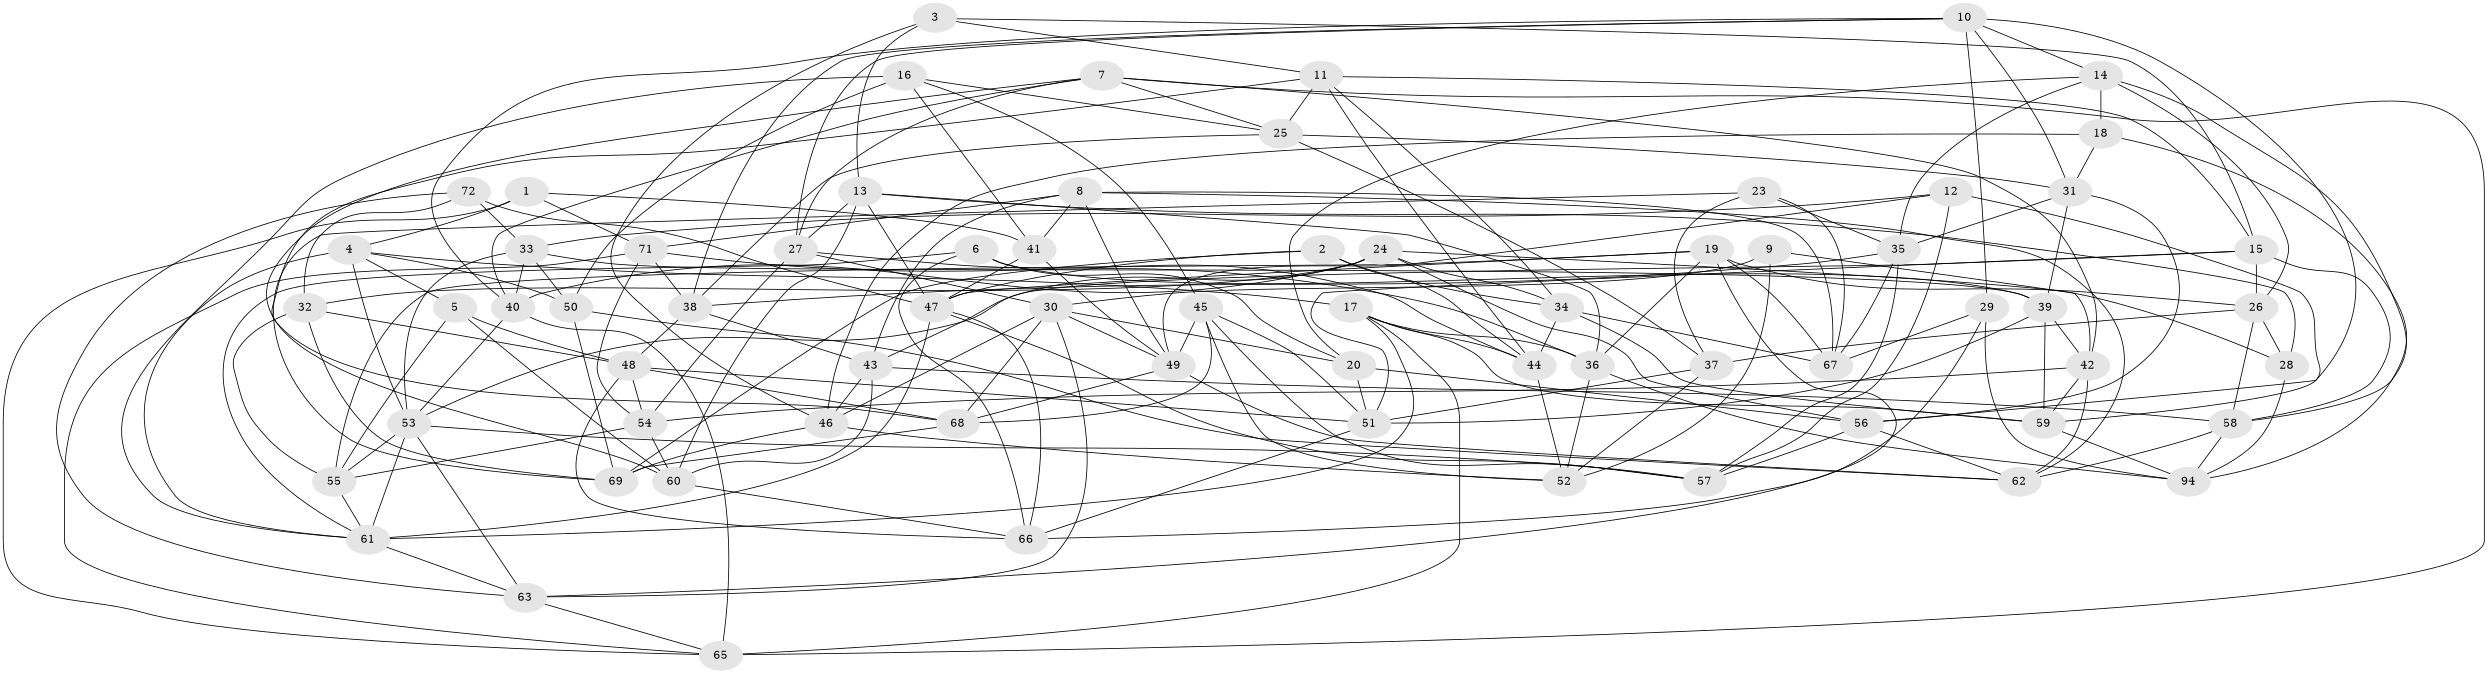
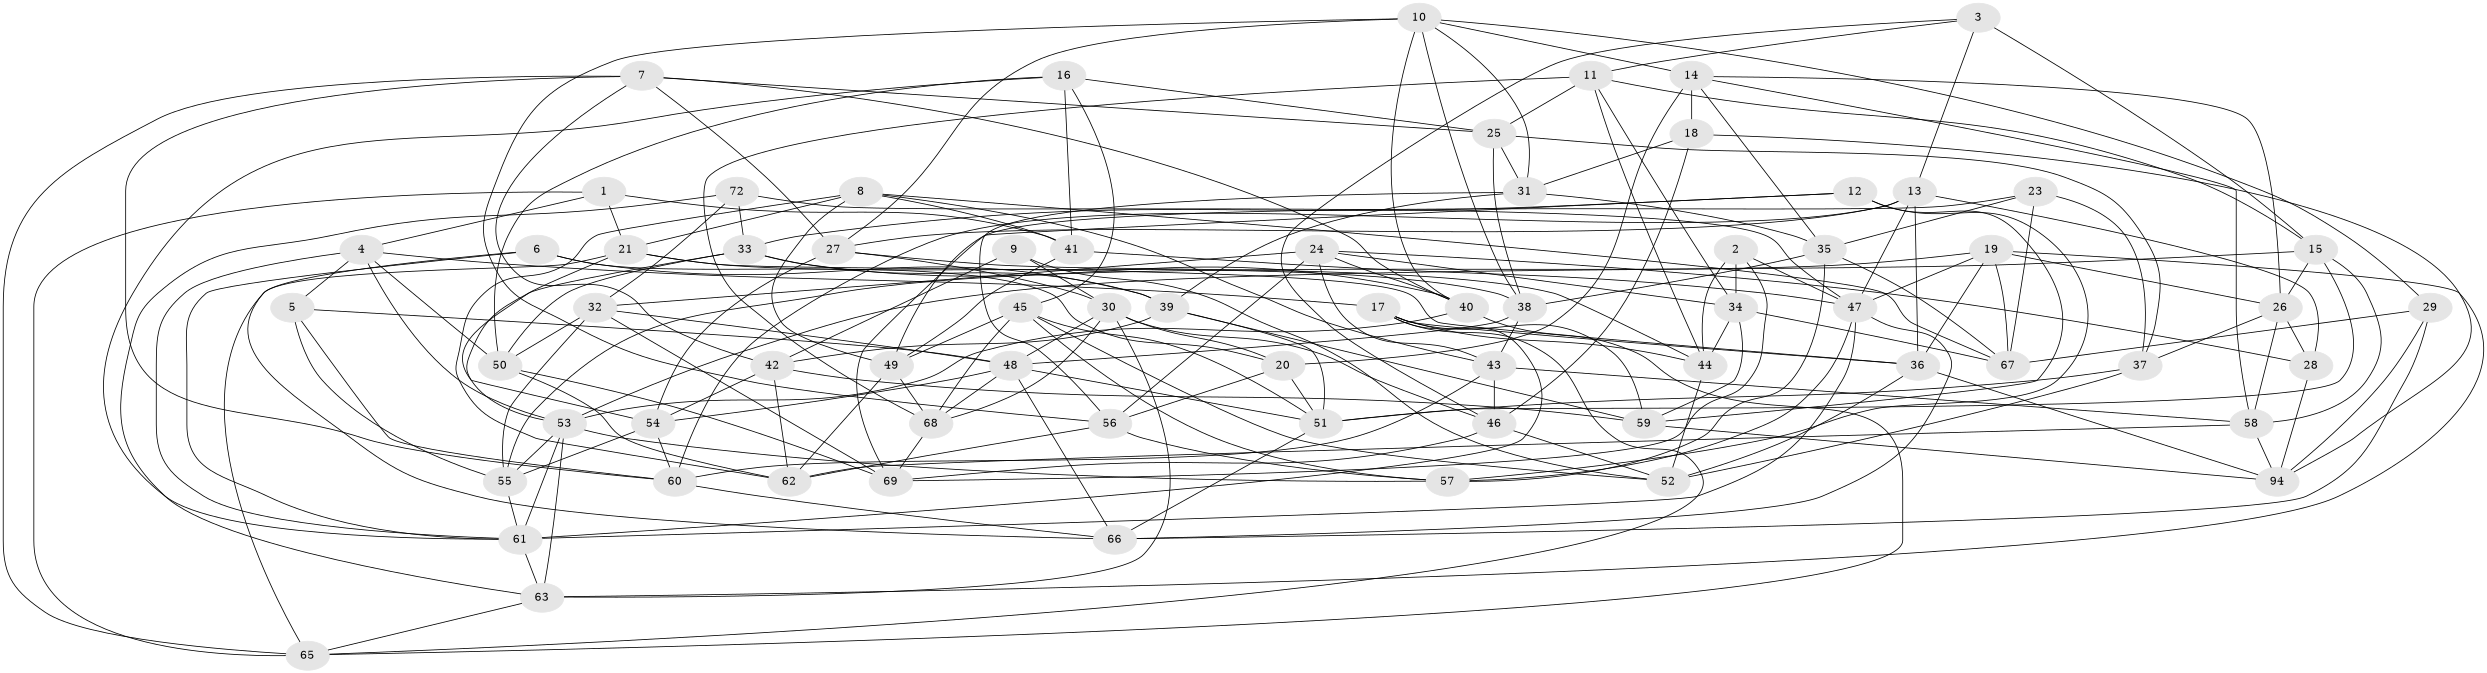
node "71": label "71" -> "21"
edge "32" -- "50": added
edge "30" -- "49": now "30" -- "48"
